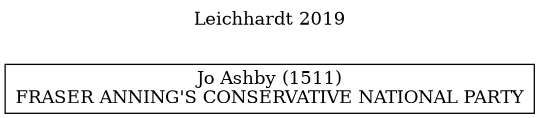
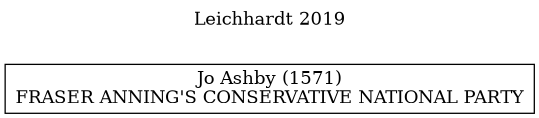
node "Jo Ashby (1511) FRASER ANNING'S CONSERVATIVE NATIONAL PARTY": label "Jo Ashby (1511) FRASER ANNING'S CONSERVATIVE NATIONAL PARTY" -> "Jo Ashby (1571) FRASER ANNING'S CONSERVATIVE NATIONAL PARTY"
